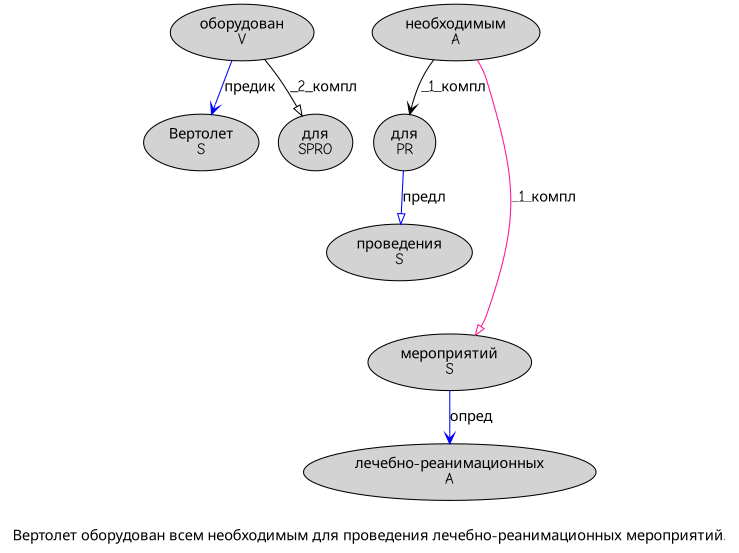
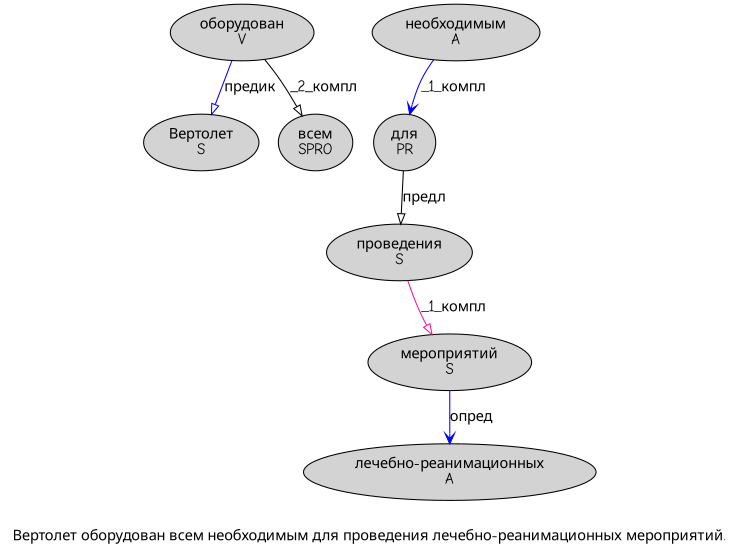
edge "необходимым A" -> "для PR": color black -> blue
edge "оборудован V" -> "Вертолет S": arrowhead vee -> onormal
node "для SPRO": label "для SPRO" -> "всем SPRO"
edge "для PR" -> "проведения S": color blue -> black
edge "необходимым A" -> "мероприятий S": now "проведения S" -> "мероприятий S"
